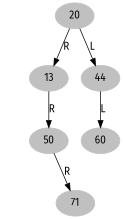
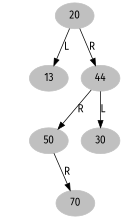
edge "20" -> "13": label "R" -> "L"
edge "20" -> "44": label "L" -> "R"
edge "13" -> "50": now "44" -> "50"
node "60": label "60" -> "30"
node "71": label "71" -> "70"
